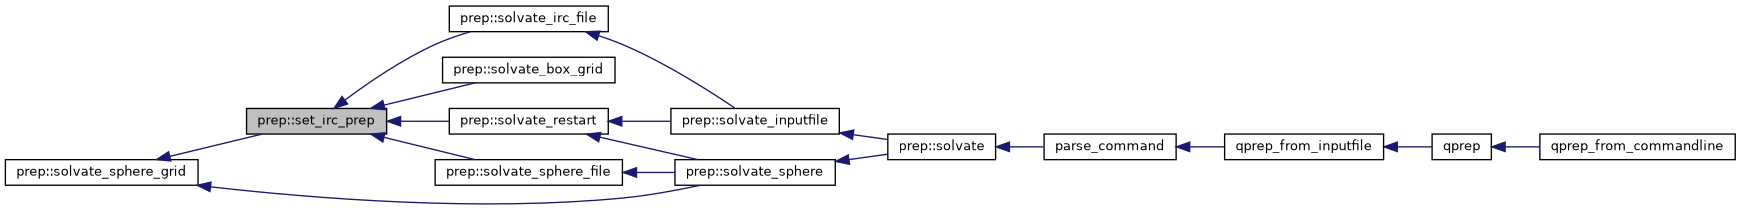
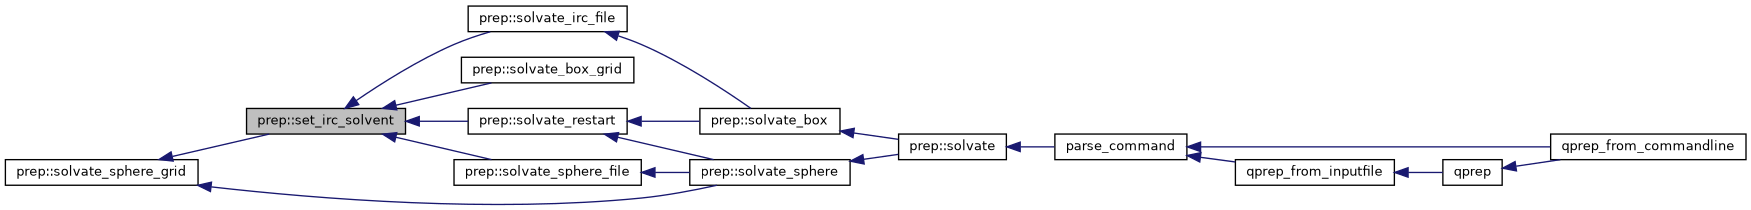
node "prep::set_irc_prep": label "prep::set_irc_prep" -> "prep::set_irc_solvent"
node "prep::solvate_inputfile": label "prep::solvate_inputfile" -> "prep::solvate_box"
edge "qprep_from_commandline" -> "parse_command": added
